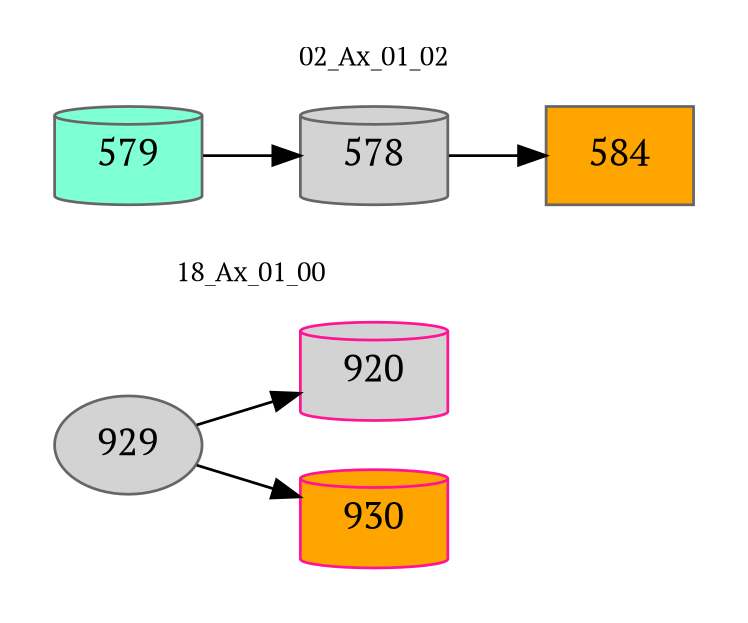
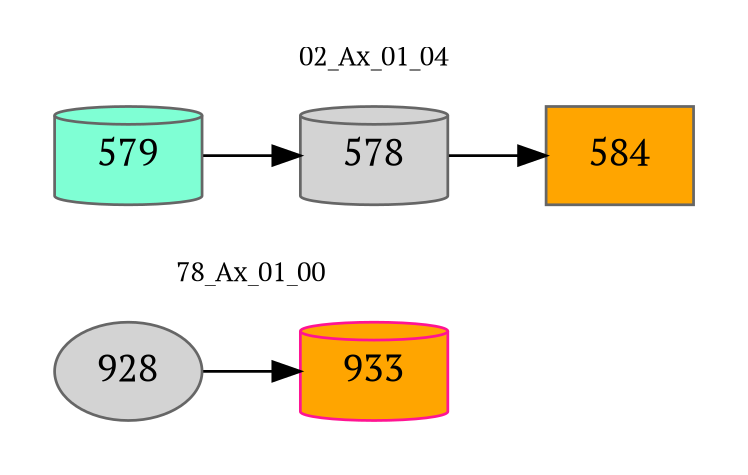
cluster "02_Ax_01_02": label "02_Ax_01_02" -> "02_Ax_01_04"
cluster "18_Ax_01_00": label "18_Ax_01_00" -> "78_Ax_01_00"
node "920": removed
node "929": label "929" -> "928"
node "930": label "930" -> "933"
